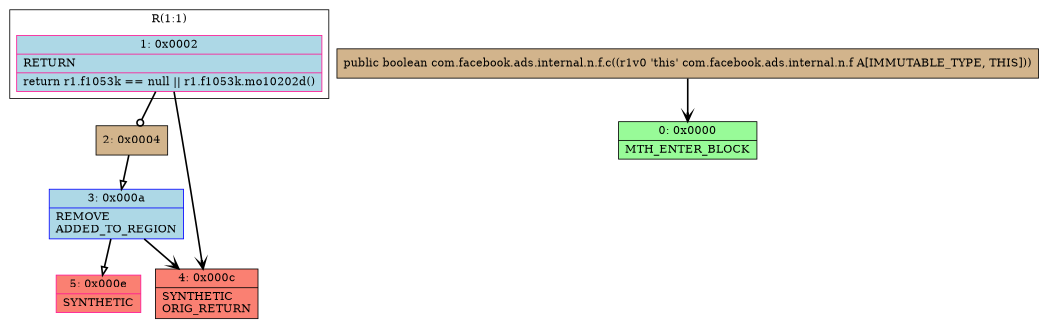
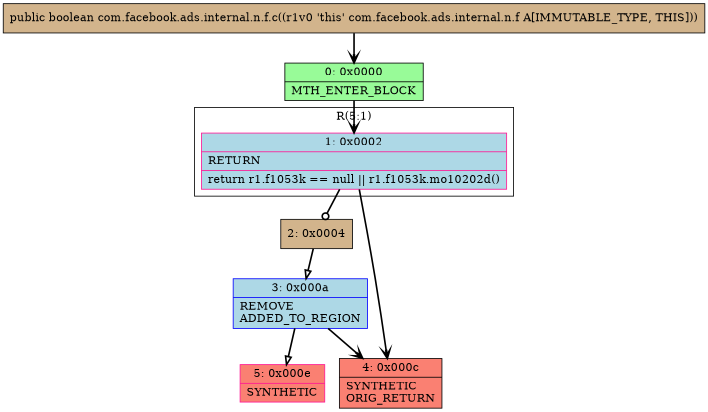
cluster "R(1:1)": label "R(1:1)" -> "R(5:1)"
edge "0: 0x0000" -> "1: 0x0002": added
